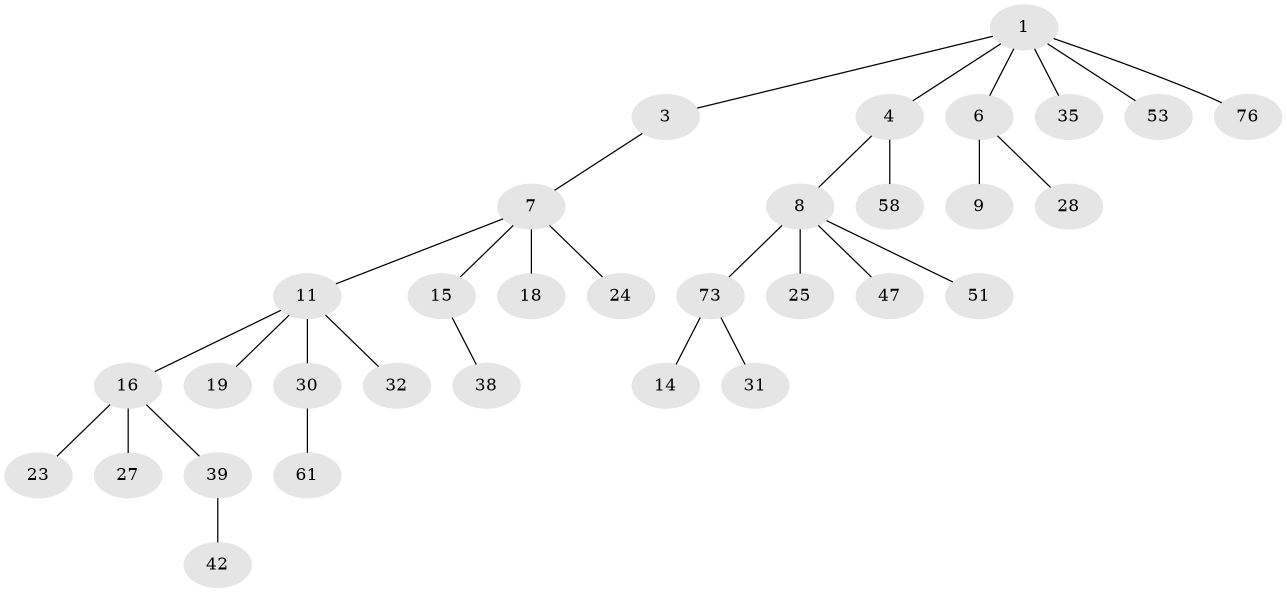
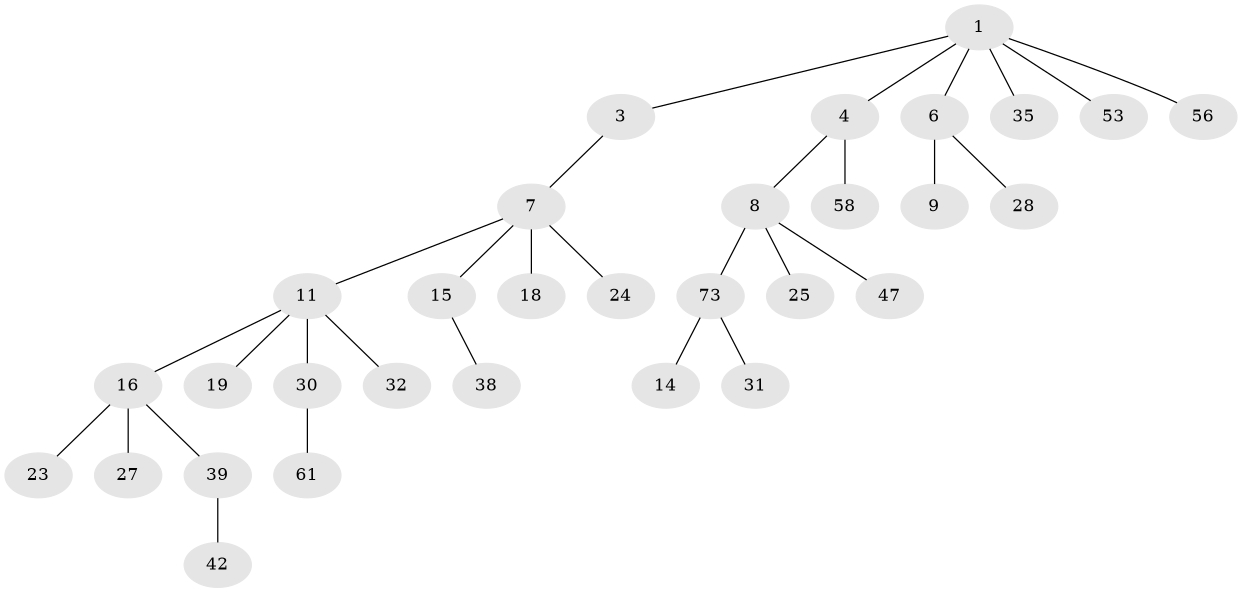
node "76": label "76" -> "56"
node "51": removed
